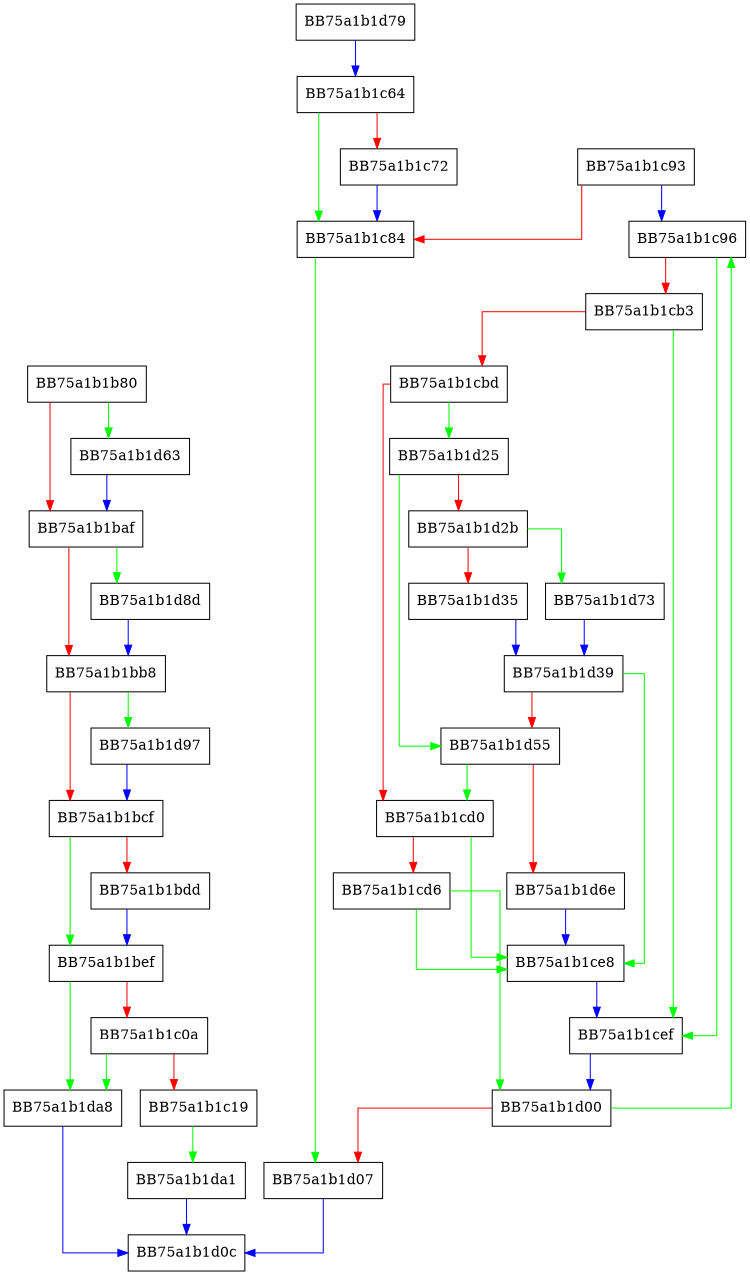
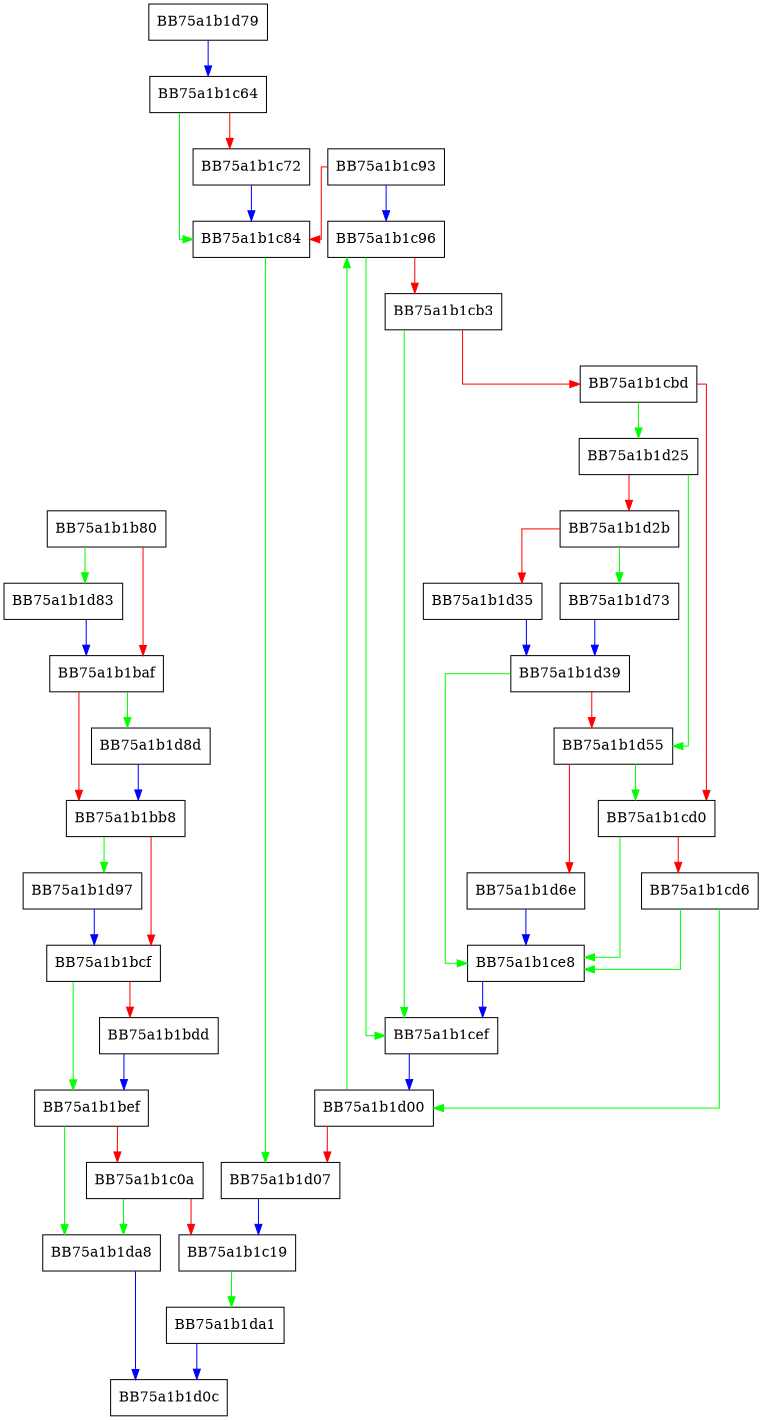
node "BB75a1b1d63": label "BB75a1b1d63" -> "BB75a1b1d83"
edge "BB75a1b1d07" -> "BB75a1b1d0c": now "BB75a1b1d07" -> "BB75a1b1c19"
